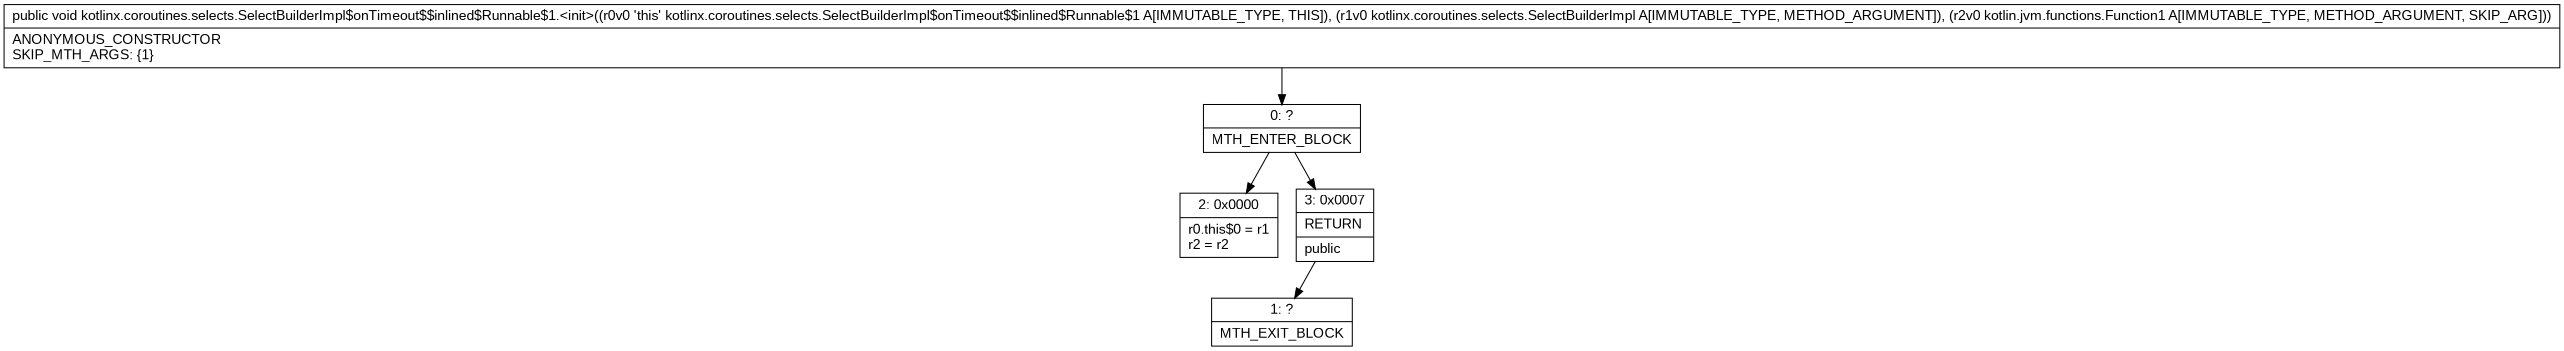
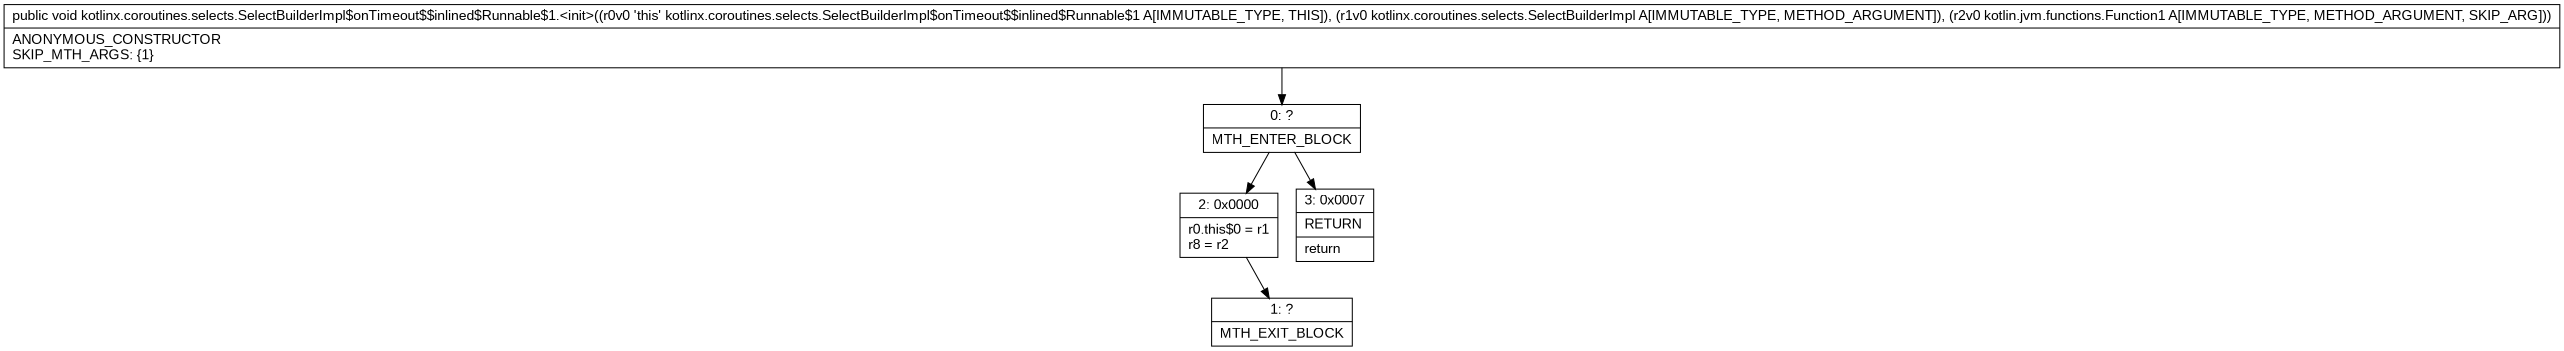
node "2: 0x0000": text "r2 = r2" -> "r8 = r2"
node "3: 0x0007": text "public" -> "return"
edge "3: 0x0007" -> "1: ?": now "2: 0x0000" -> "1: ?"
